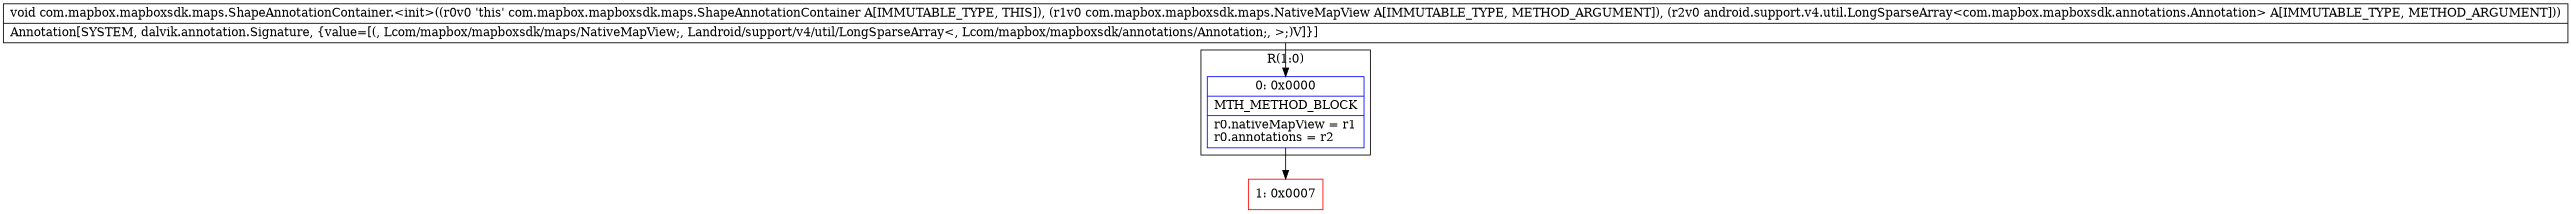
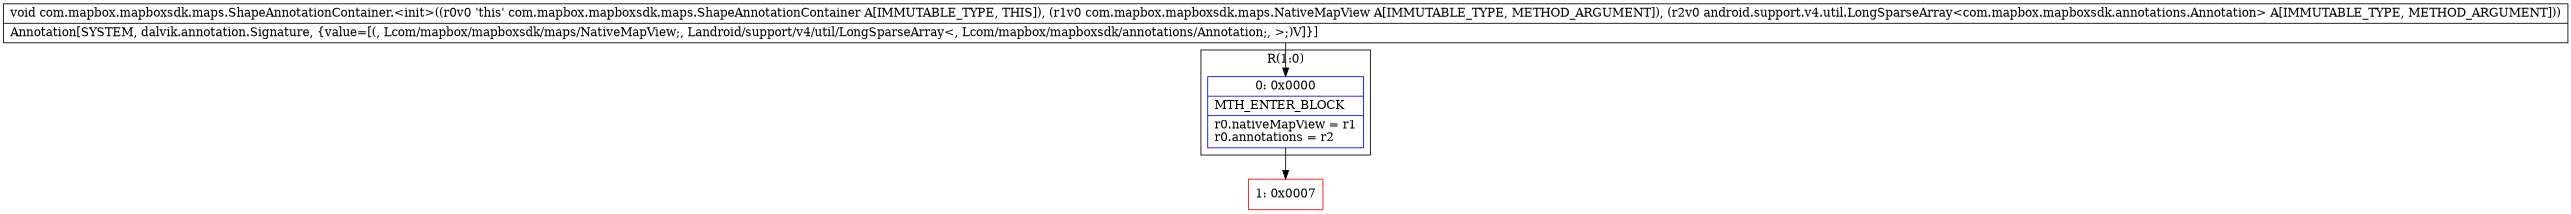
node "0: 0x0000": text "MTH_METHOD_BLOCK" -> "MTH_ENTER_BLOCK"
